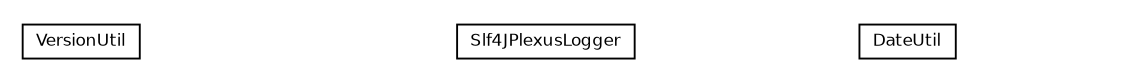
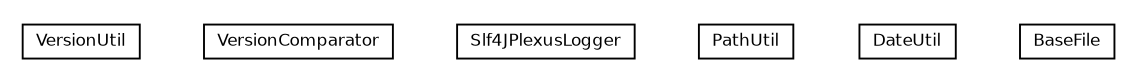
node "VersionComparator": added
node "PathUtil": added
node "BaseFile": added
